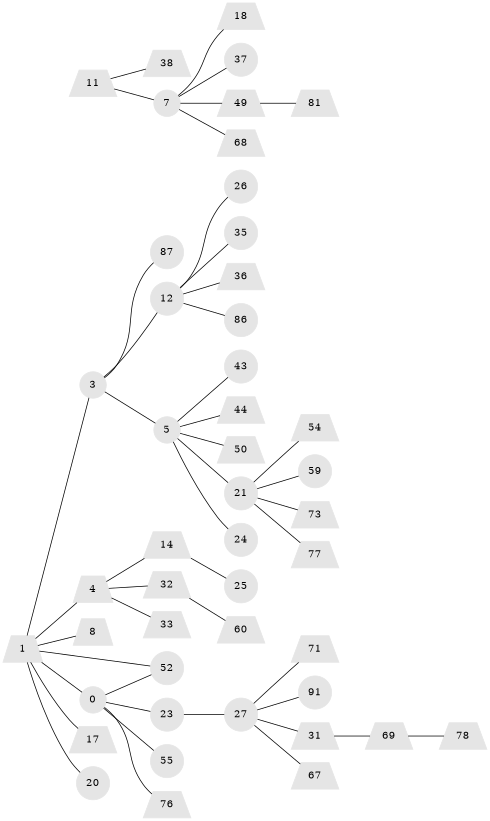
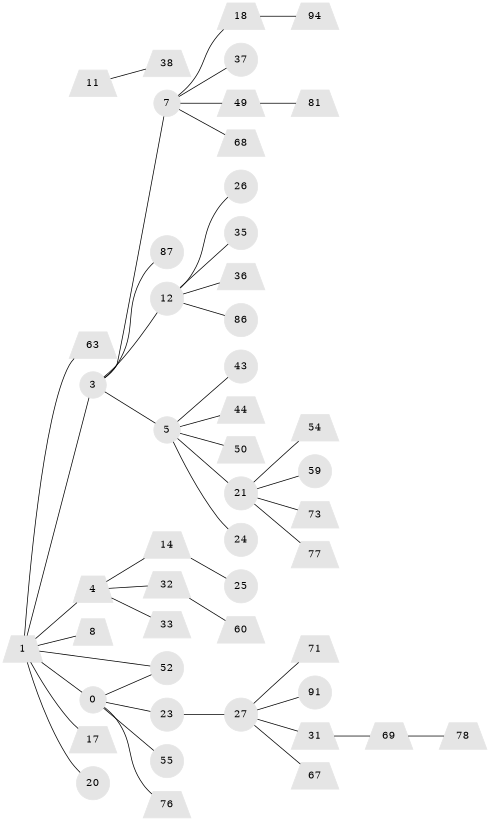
node "94": added
edge "11" -- "7": now "3" -- "7"
node "63": added
